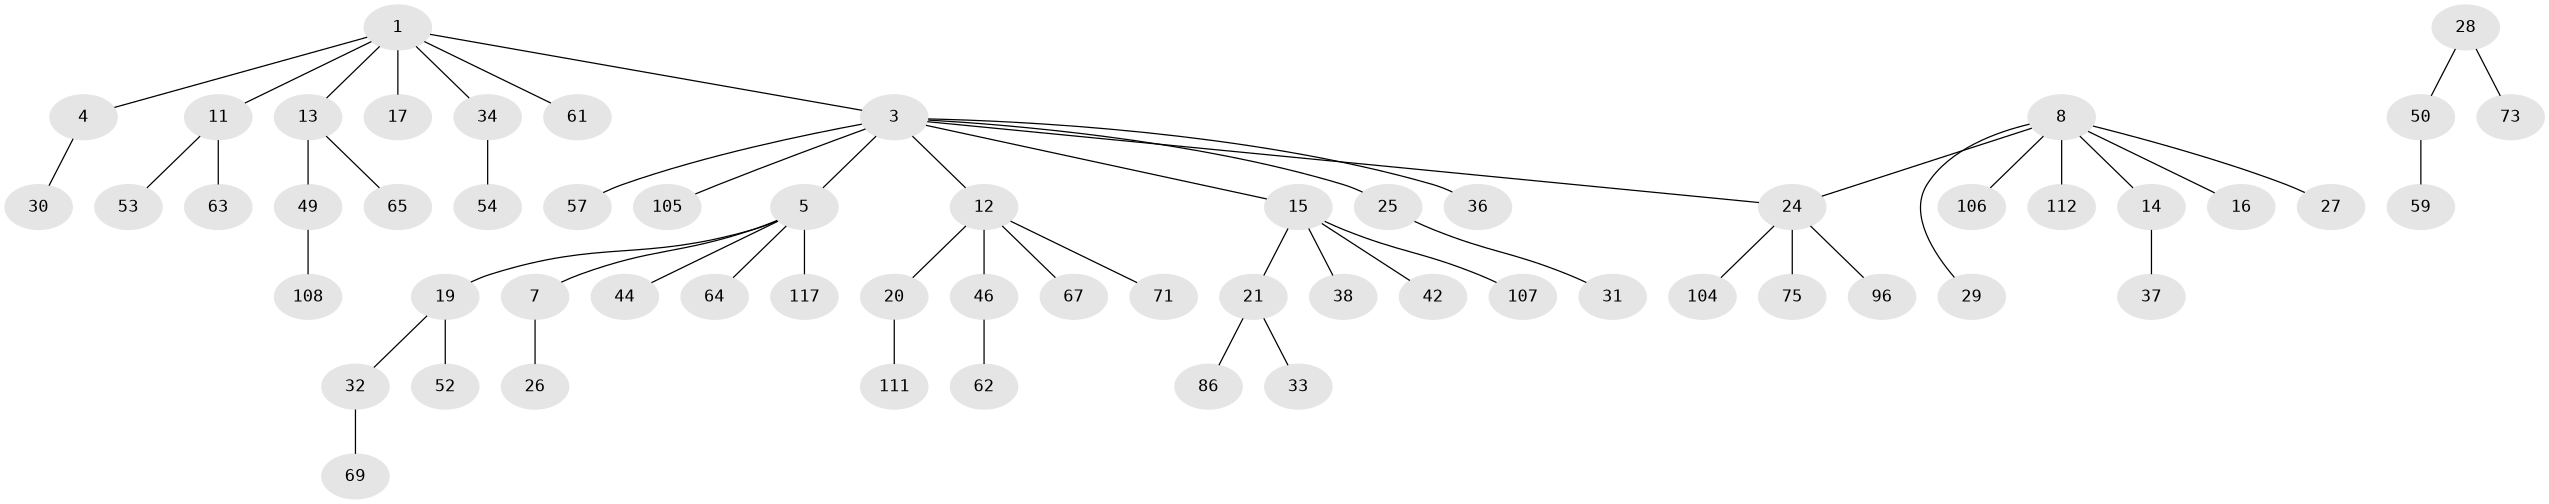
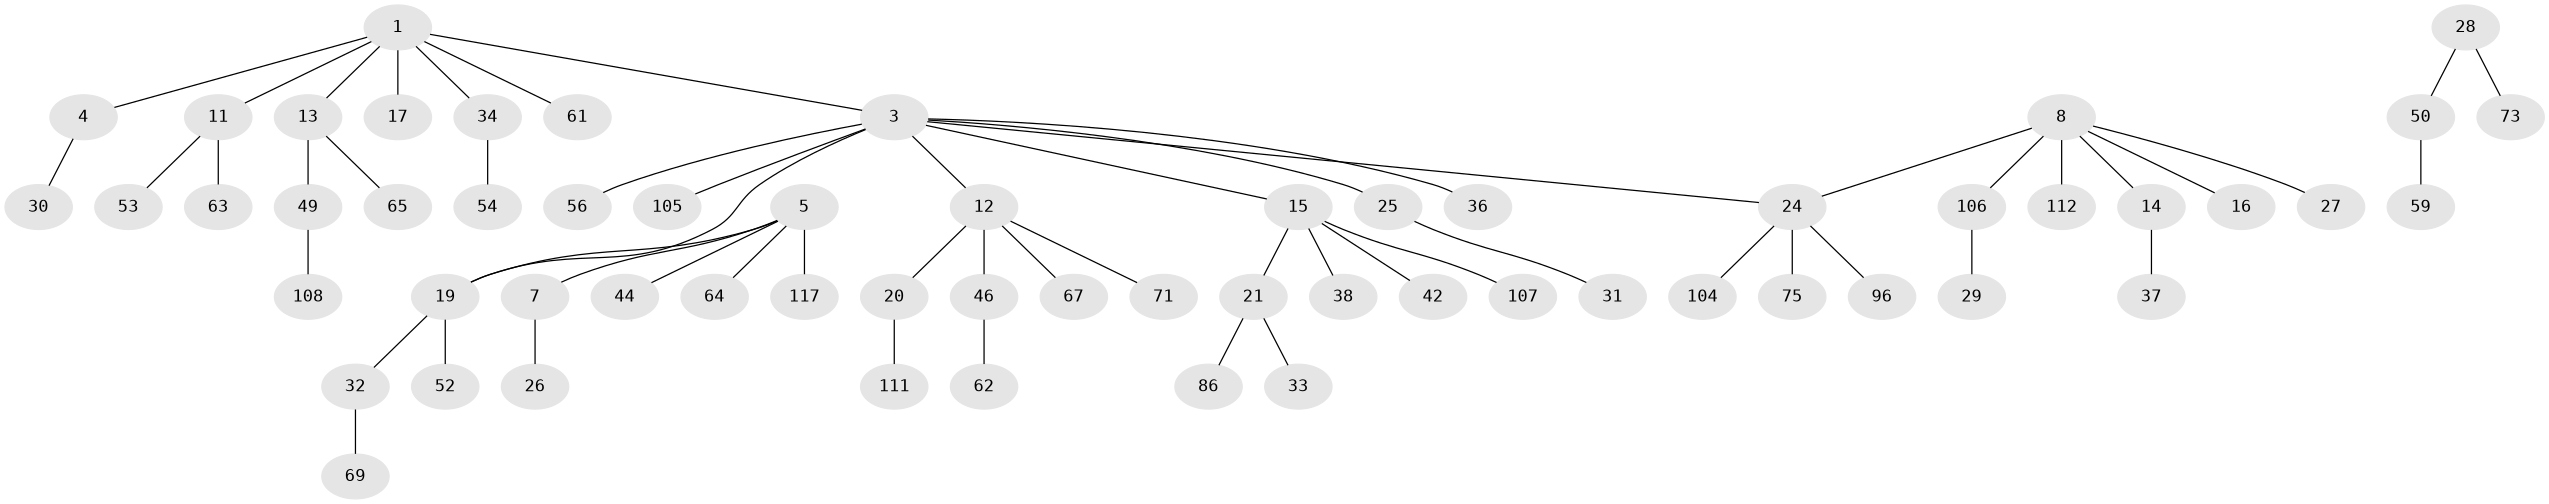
edge "3" -- "5": now "3" -- "19"
edge "8" -- "29": now "106" -- "29"
node "57": label "57" -> "56"
